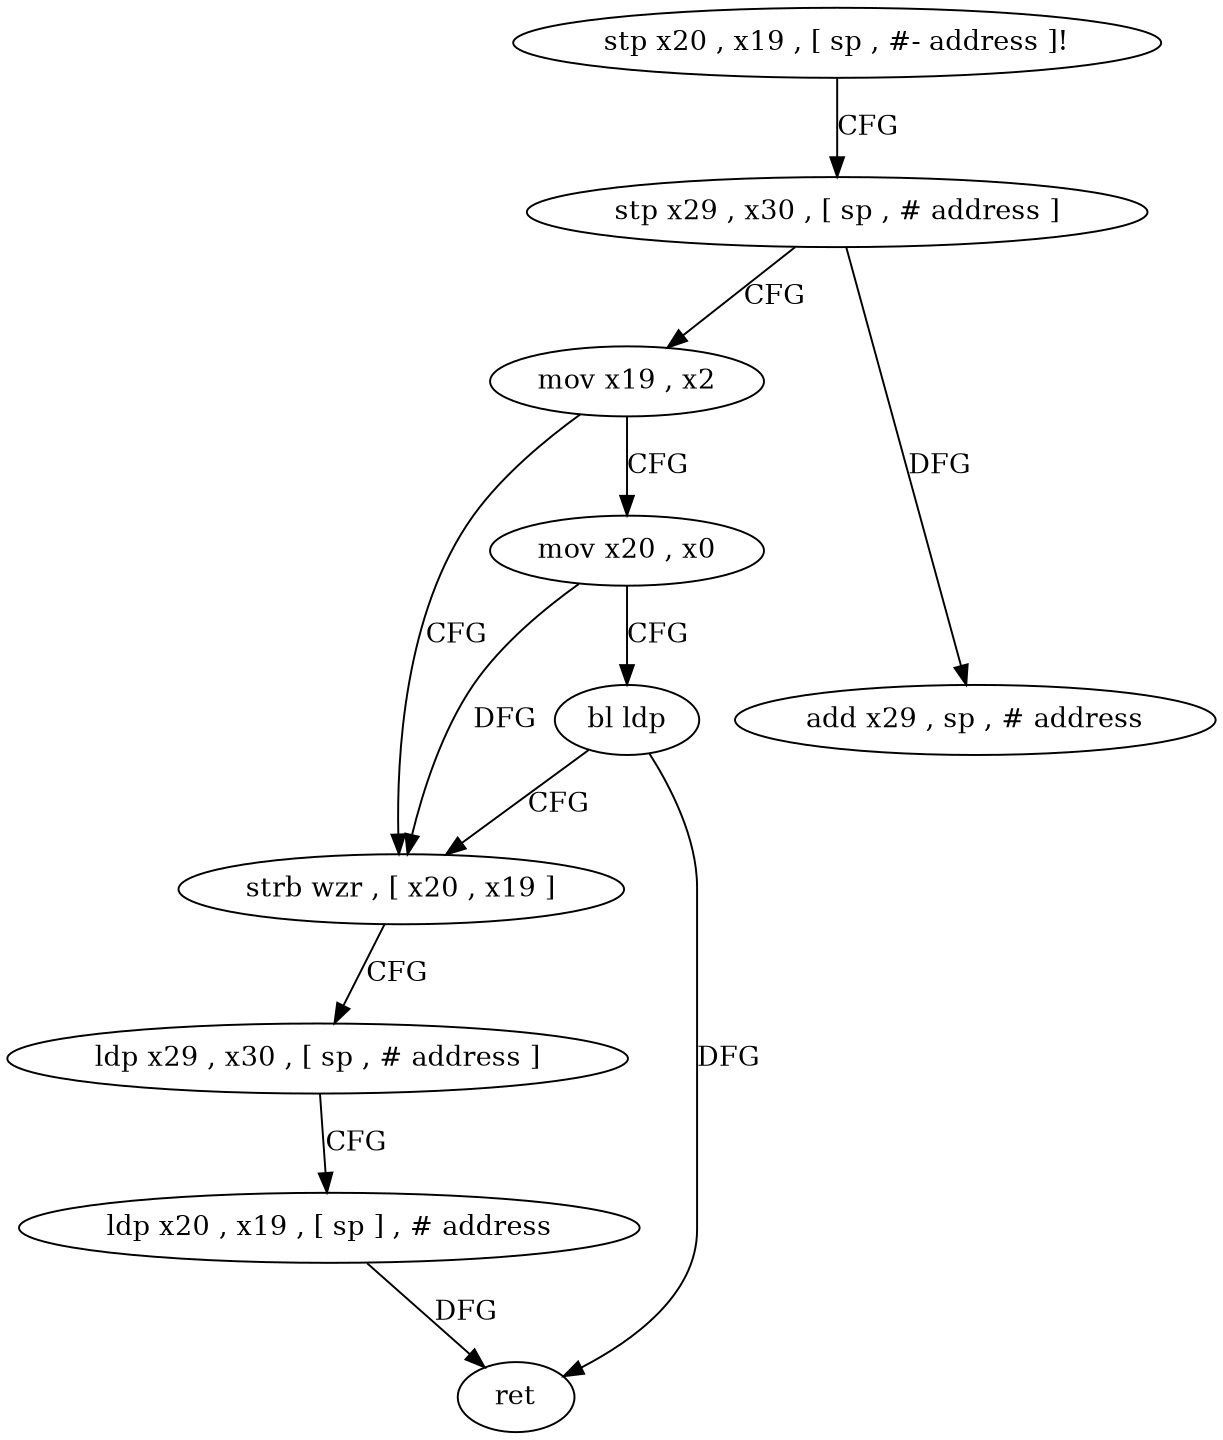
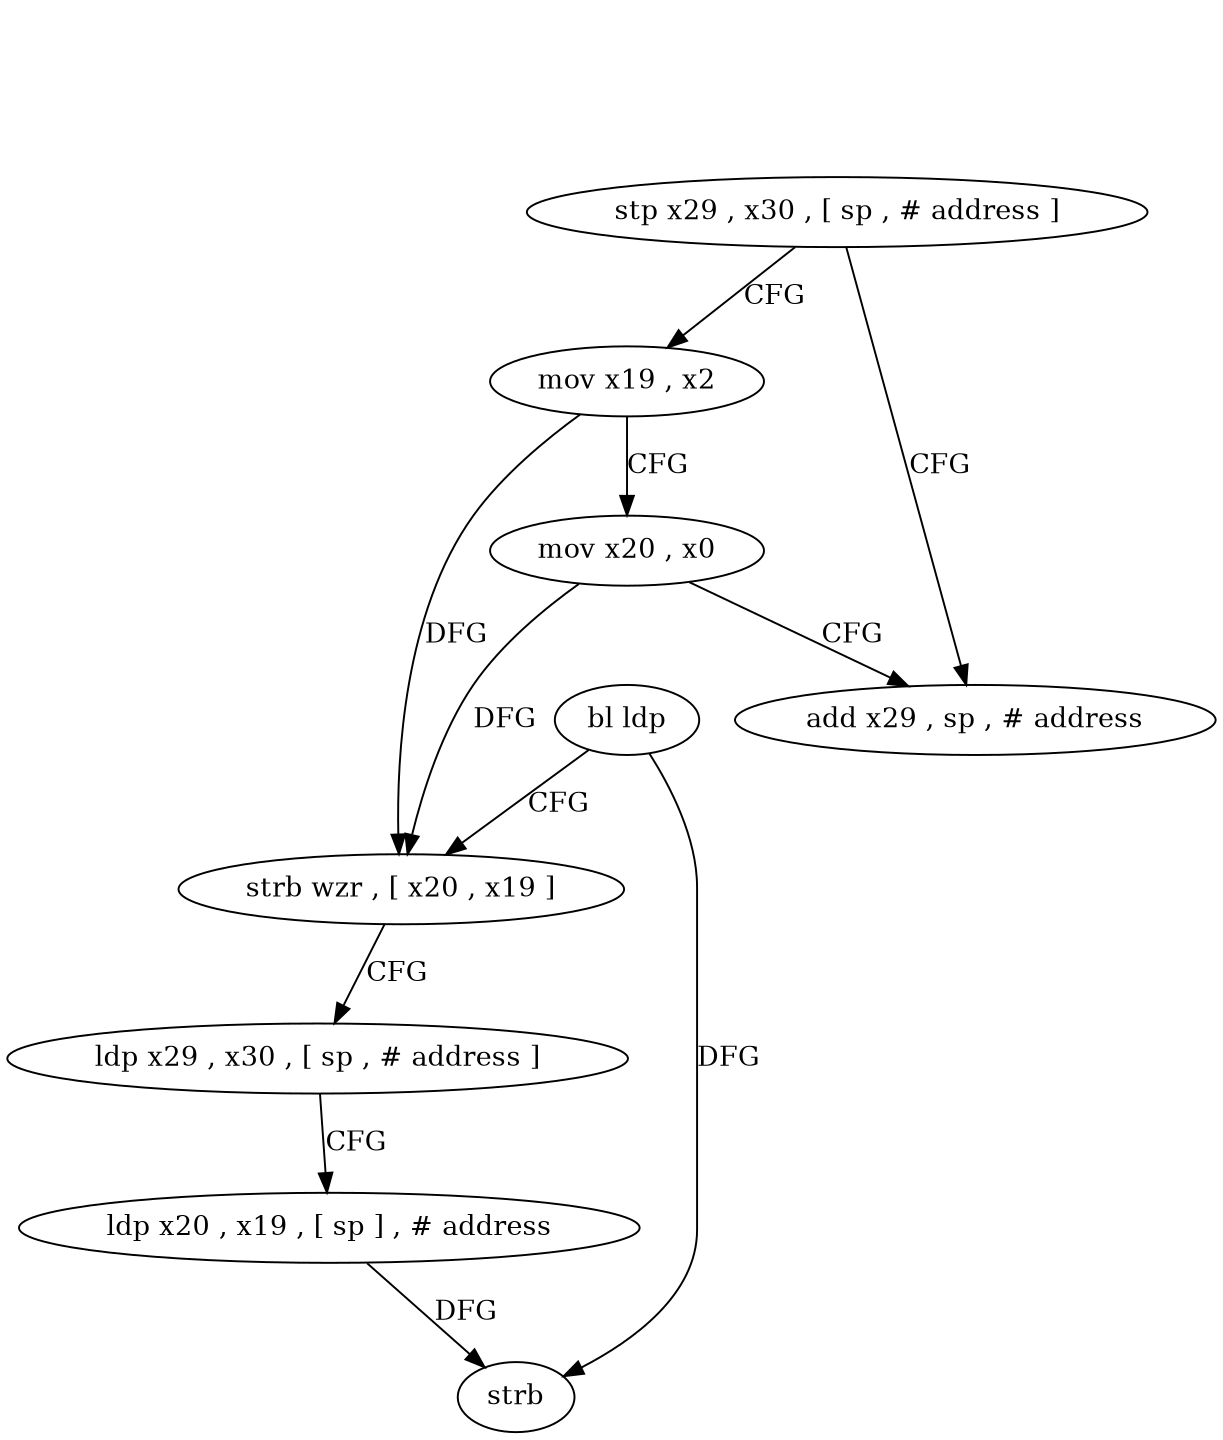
node "stp x20 , x19 , [ sp , #- address ]!": removed
edge "stp x29 , x30 , [ sp , # address ]" -> "add x29 , sp , # address": label "DFG" -> "CFG"
edge "mov x20 , x0" -> "bl ldp": now "mov x20 , x0" -> "add x29 , sp , # address"
edge "mov x19 , x2" -> "strb wzr , [ x20 , x19 ]": label "CFG" -> "DFG"
node "ret": label "ret" -> "strb"
